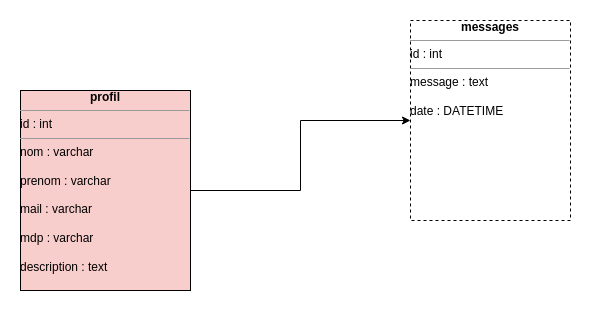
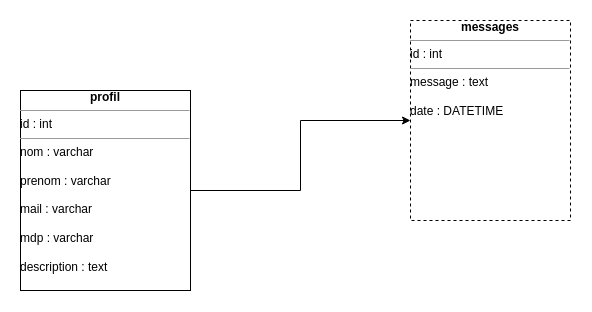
node "profil id : int nom : varchar prenom : varchar mail : varchar mdp : varchar description : text": fillcolor #f8cecc -> #ffffff
